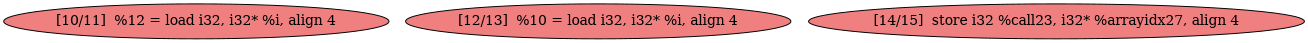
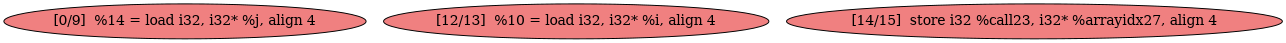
node "[0/9]  %14 = load i32, i32* %j, align 4": added
node "[10/11]  %12 = load i32, i32* %i, align 4": removed
